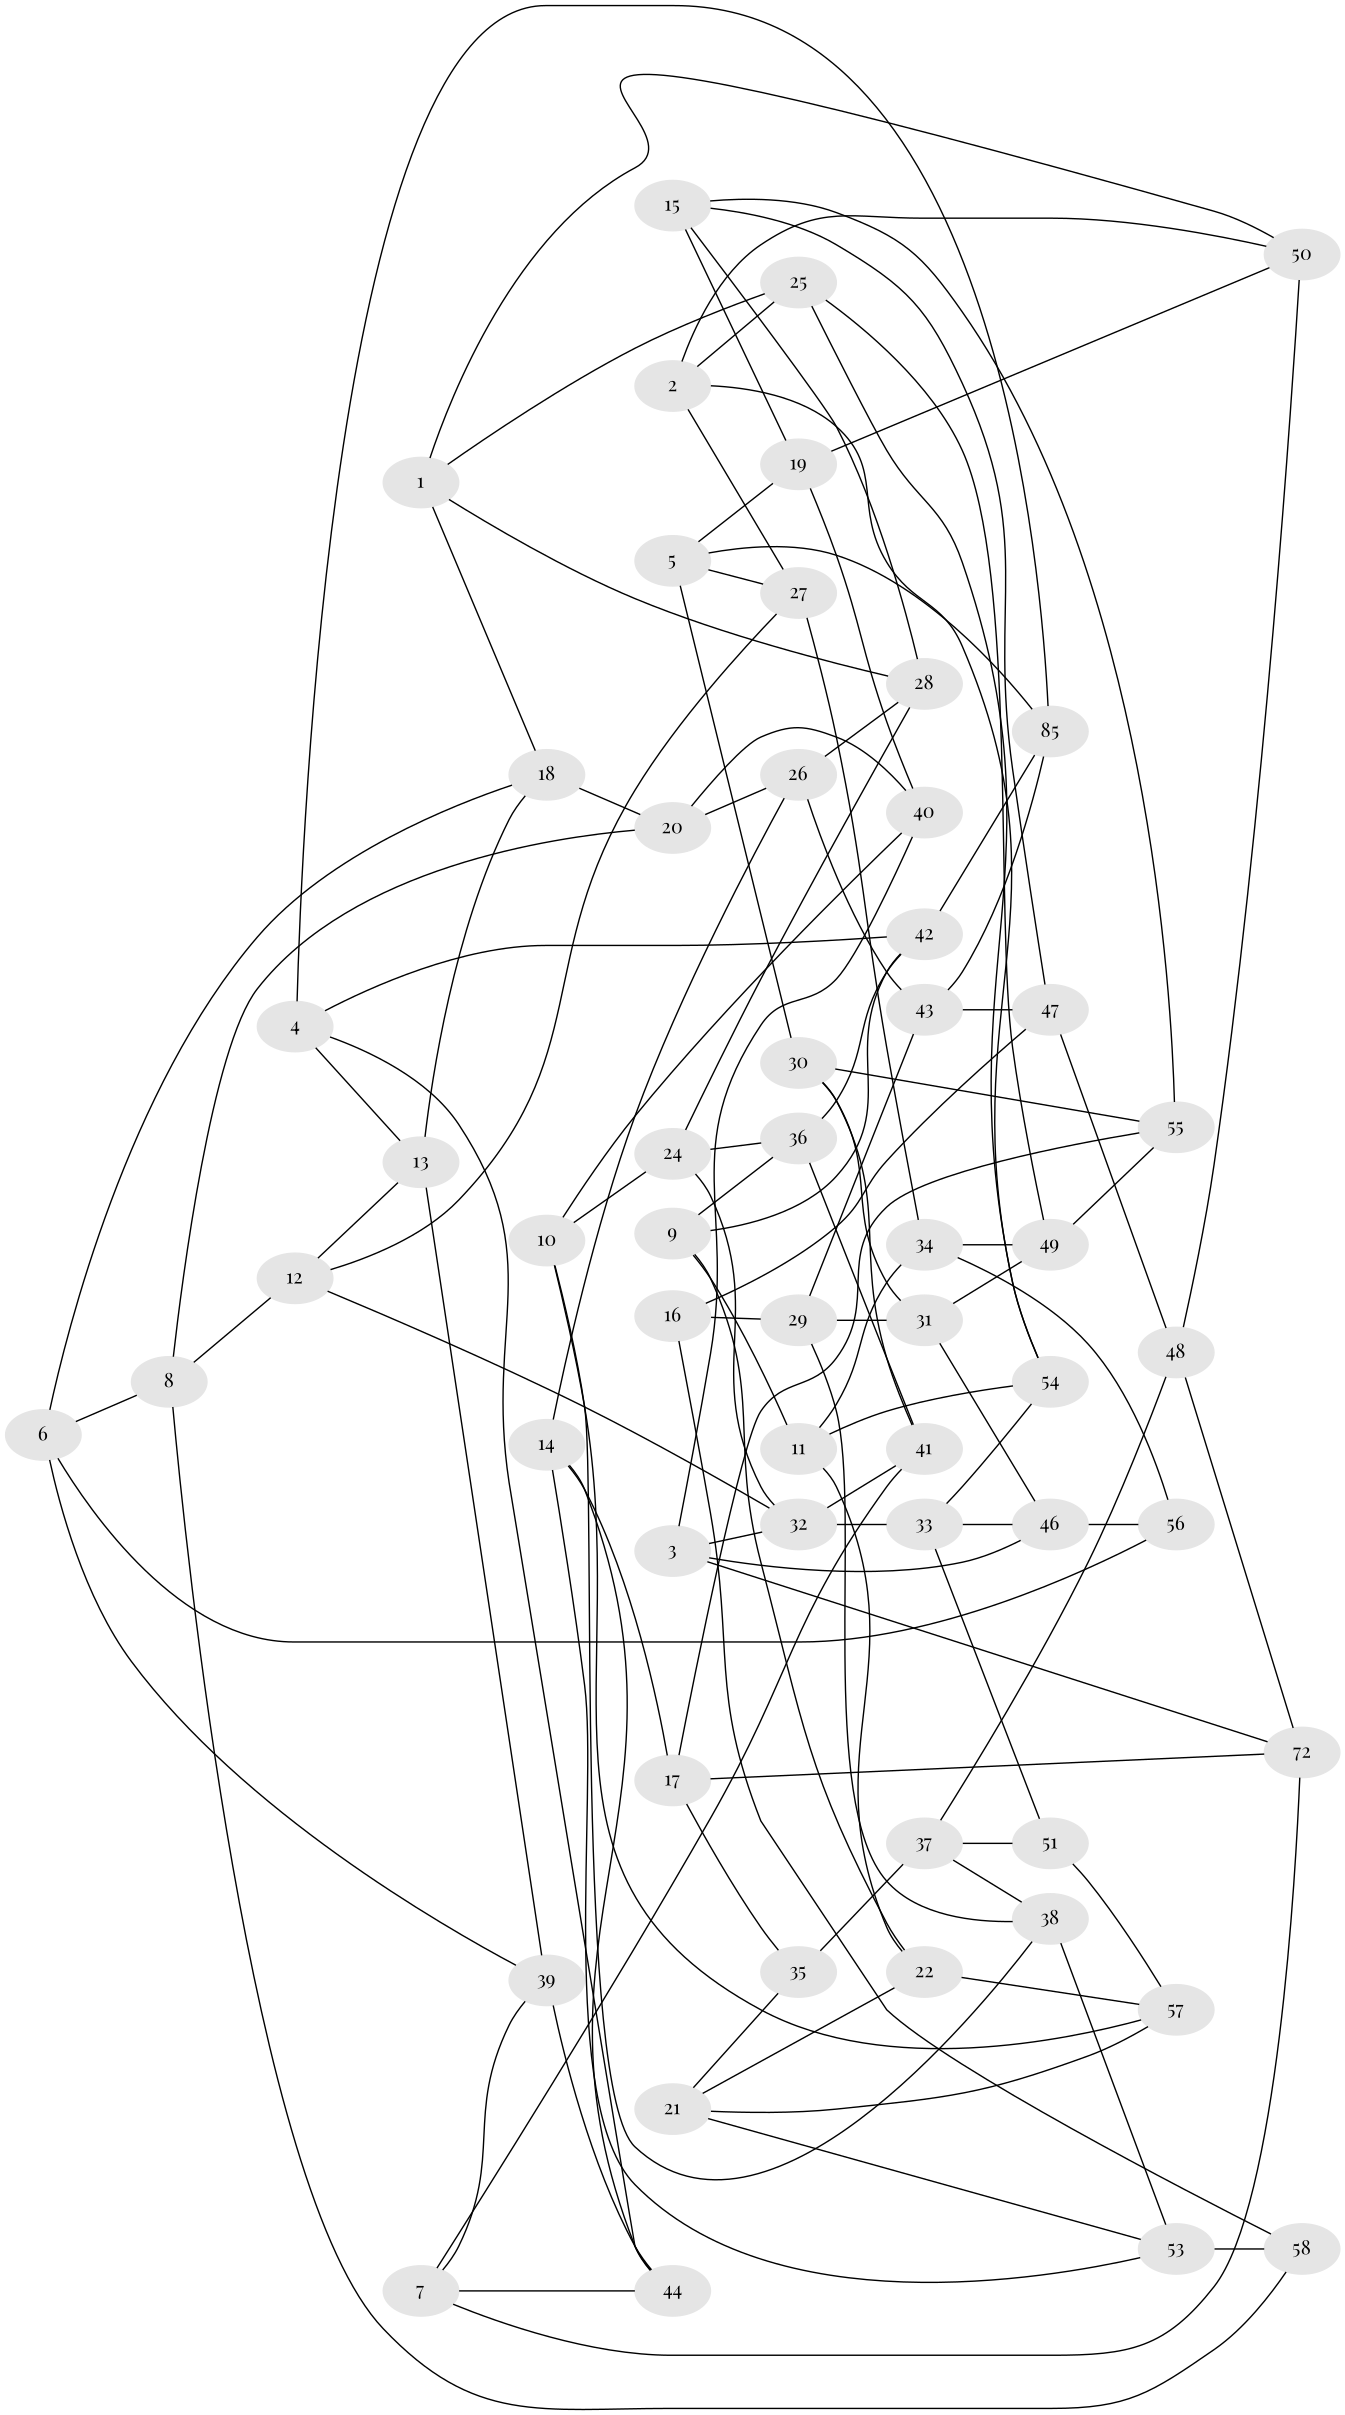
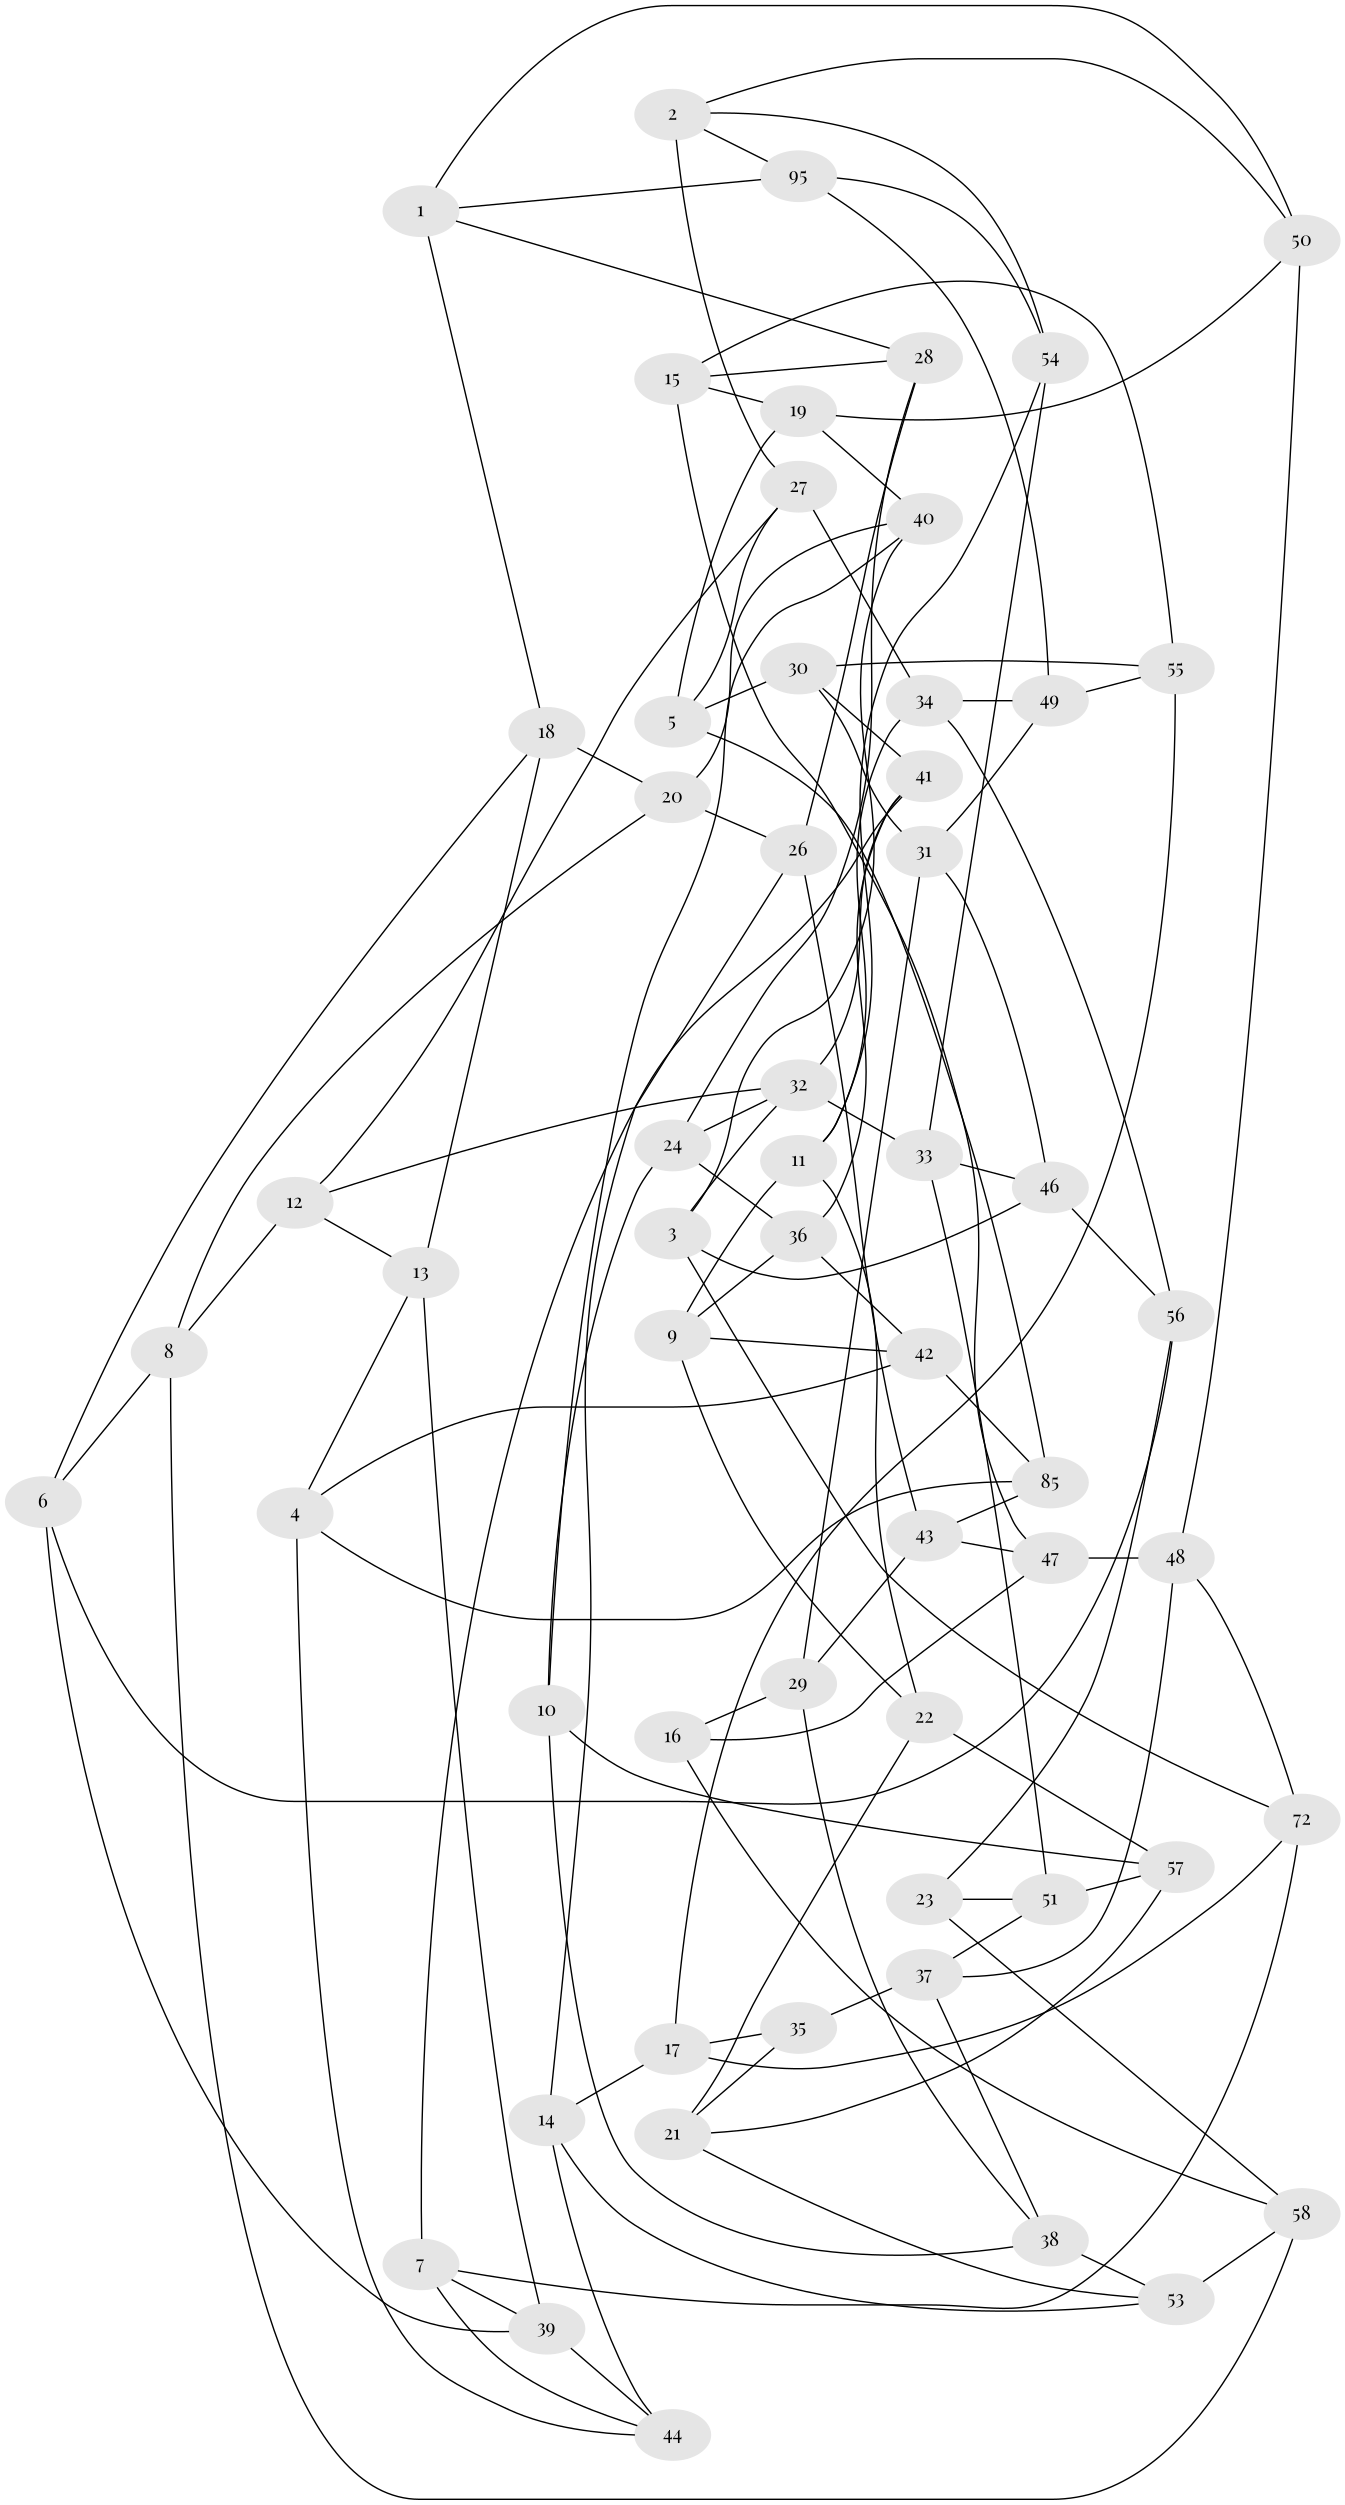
node "25": label "25" -> "95"
node "23": added
